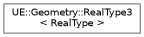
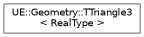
node "UE::Geometry::RealType3 < RealType >": label "UE::Geometry::RealType3 < RealType >" -> "UE::Geometry::TTriangle3 < RealType >"
